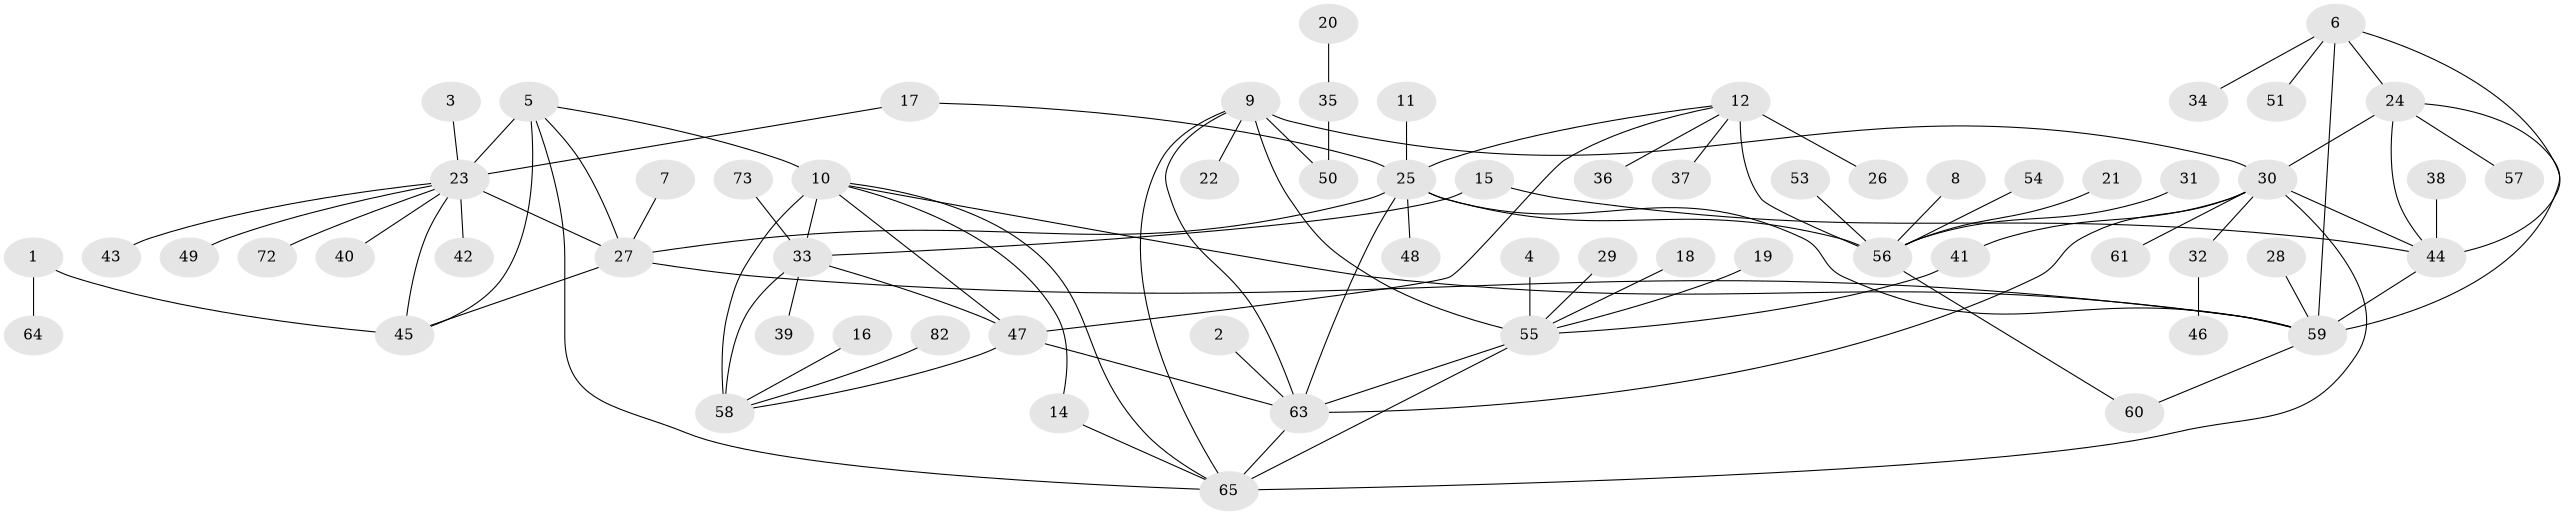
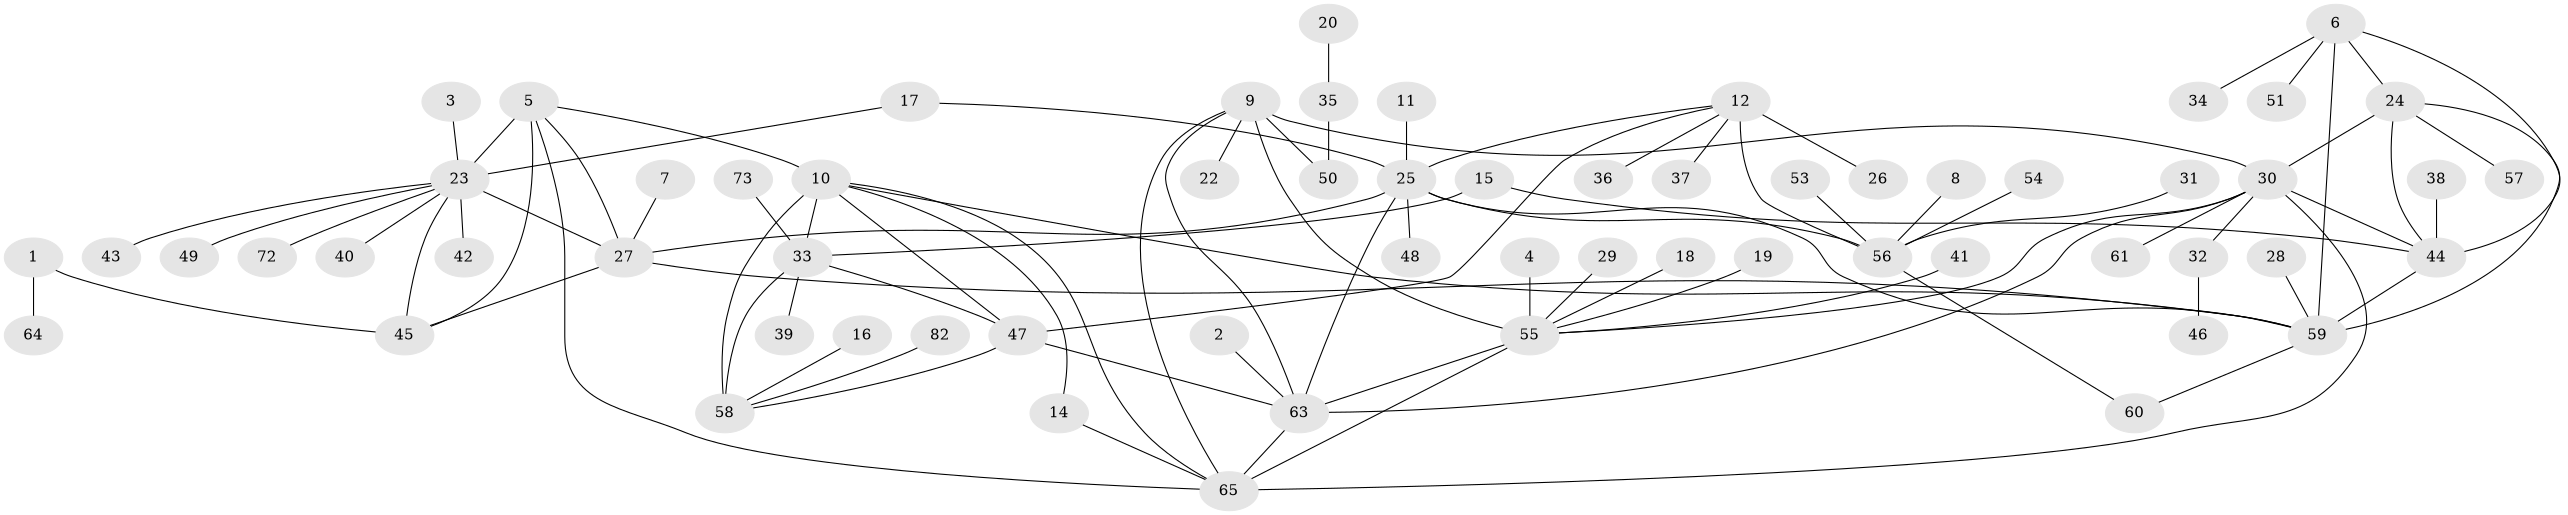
node "21": removed
edge "30" -- "41": now "30" -- "55"
